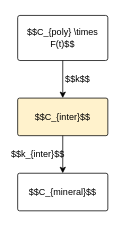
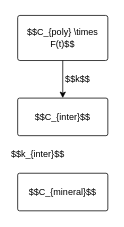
node "$$C_{inter}$$": fillcolor #fff2cc -> #ffffff
edge "$$C_{inter}$$" -> "$$C_{mineral}$$": removed
